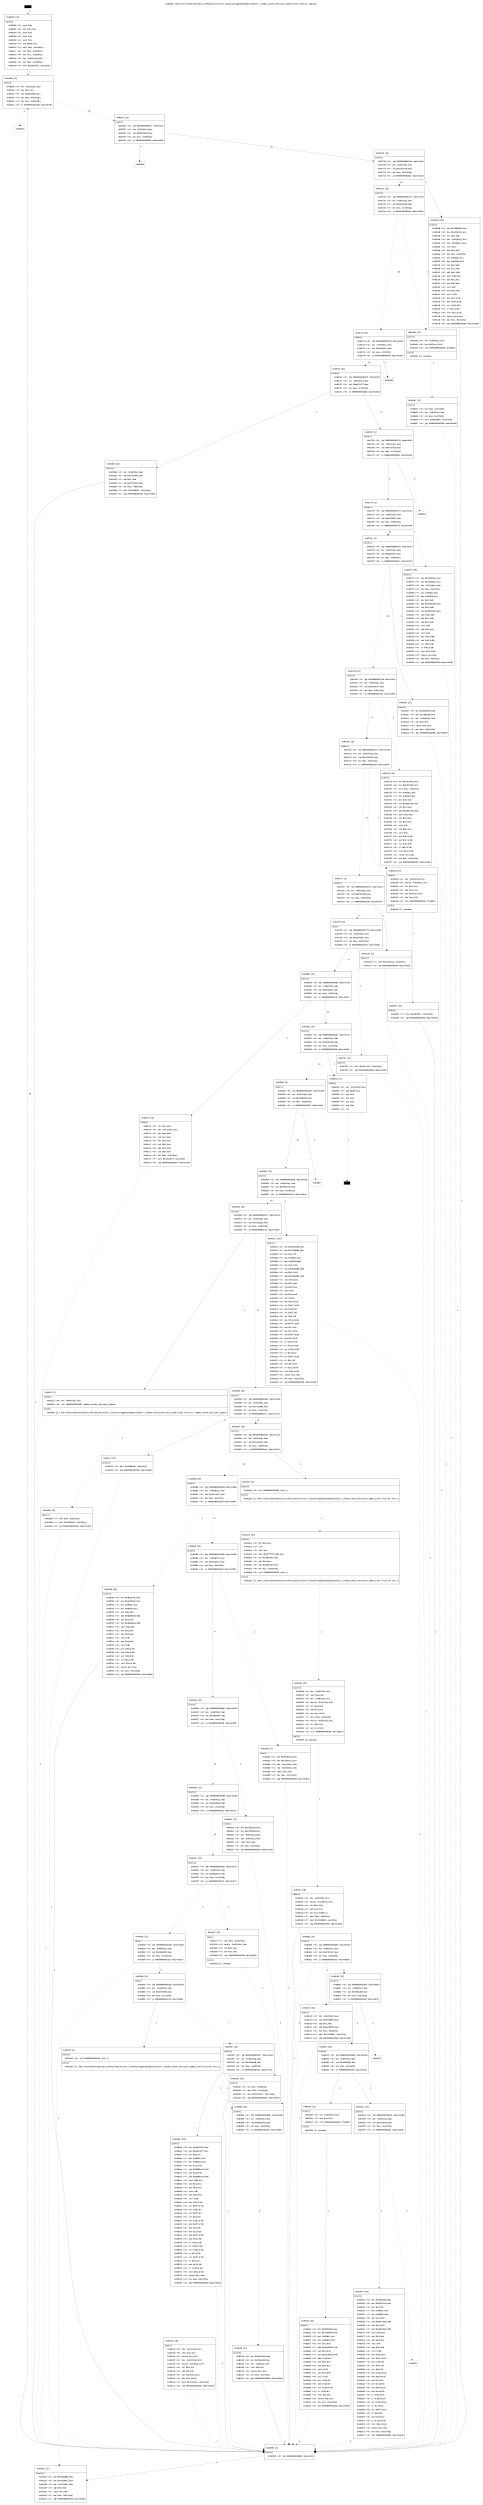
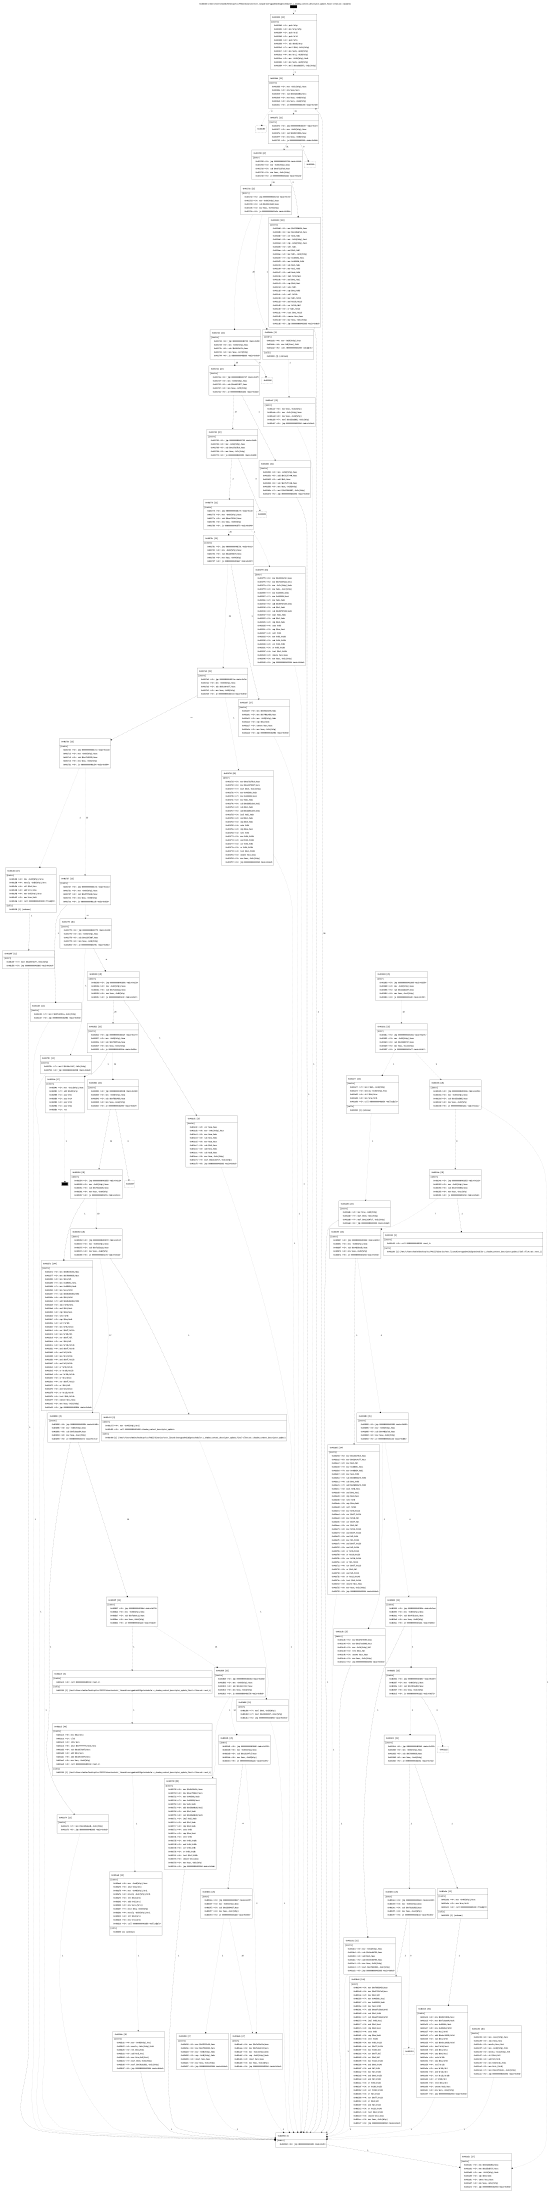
edge "0x4018ea [25]" -> "0x401903 [25]": now "0x4018ea [25]" -> "0x401aa5 [27]"
edge "0x401999 [25]" -> "0x401980 [25]": reversed
